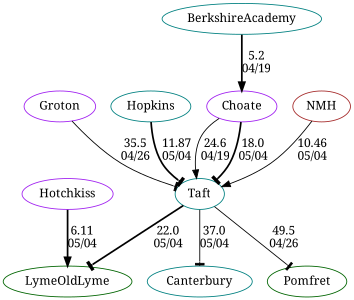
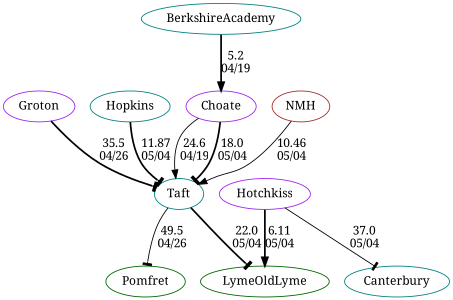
edge "Groton" -> "Taft": style solid -> bold
edge "Taft" -> "Canterbury": now "Hotchkiss" -> "Canterbury"
